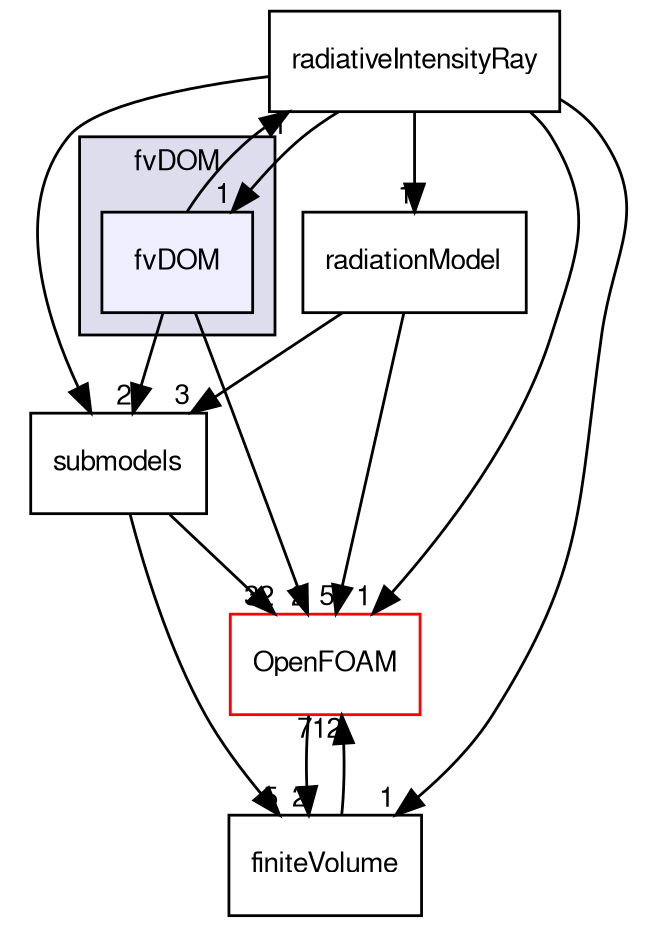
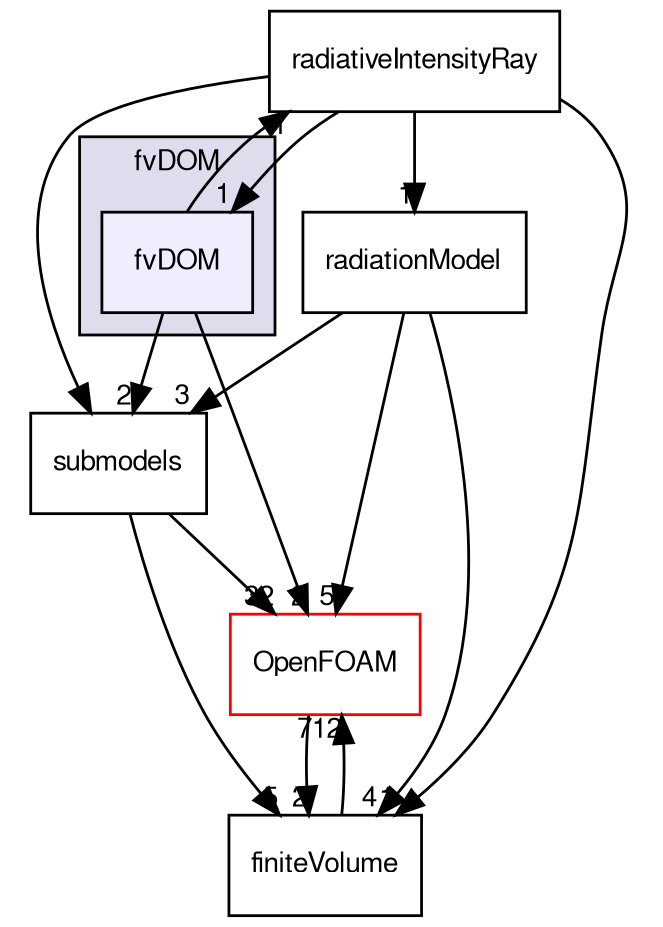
edge "radiativeIntensityRay" -> "OpenFOAM": removed
edge "radiationModel" -> "finiteVolume": added
